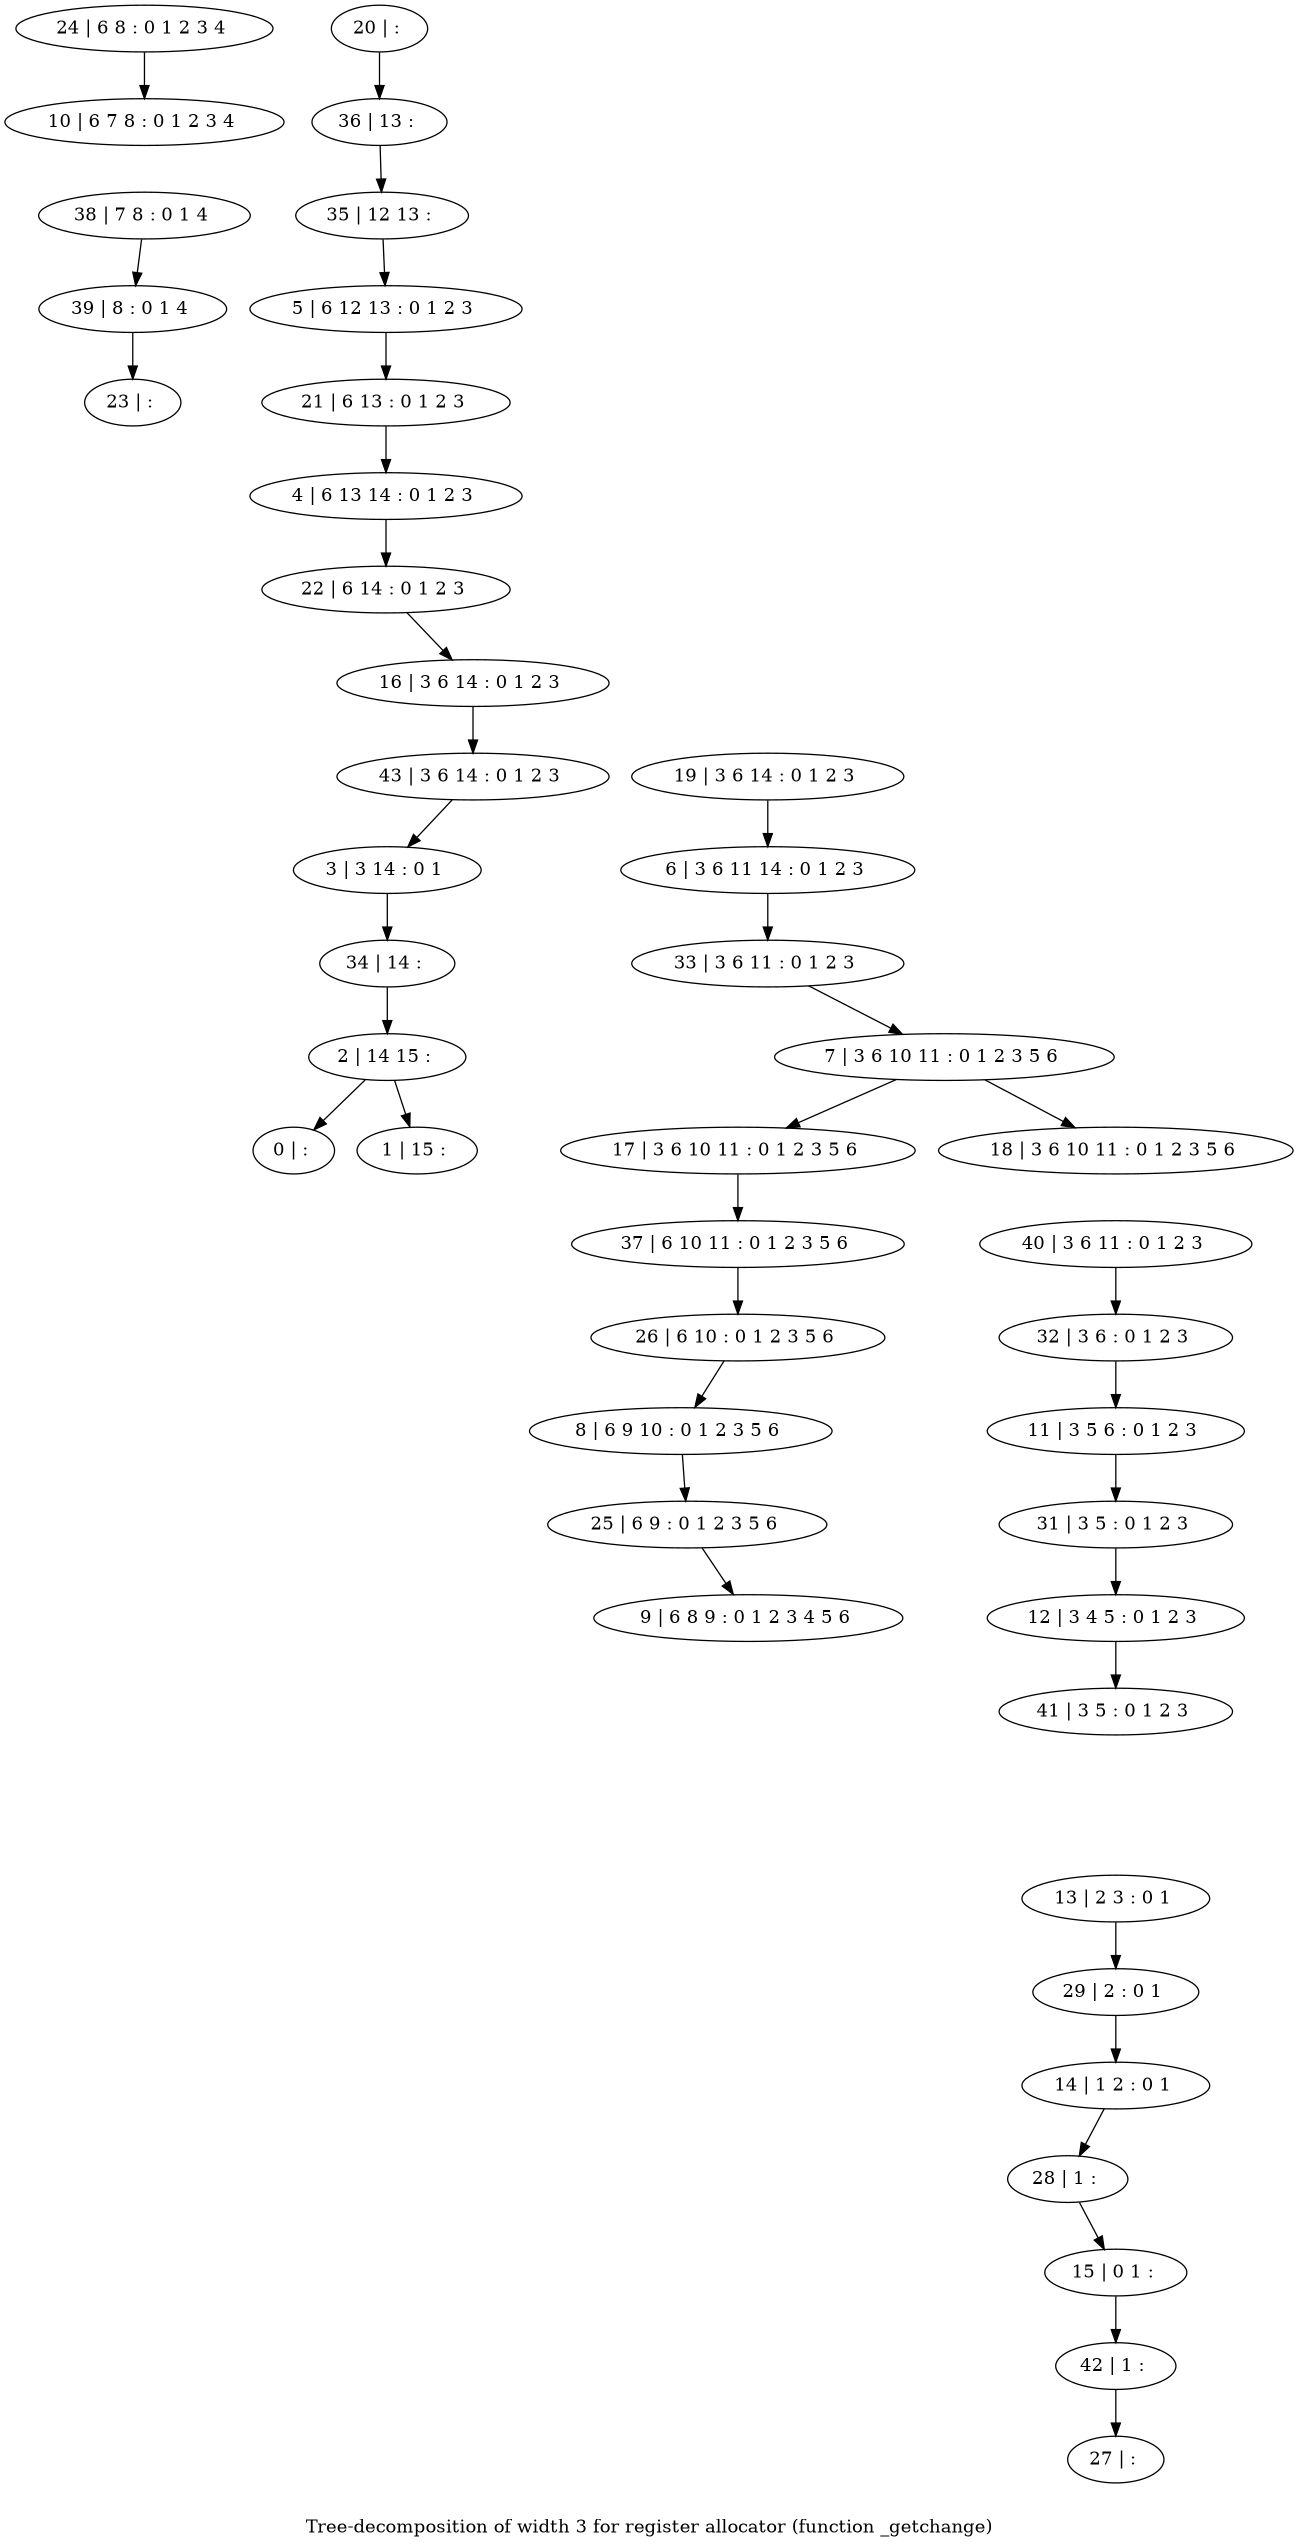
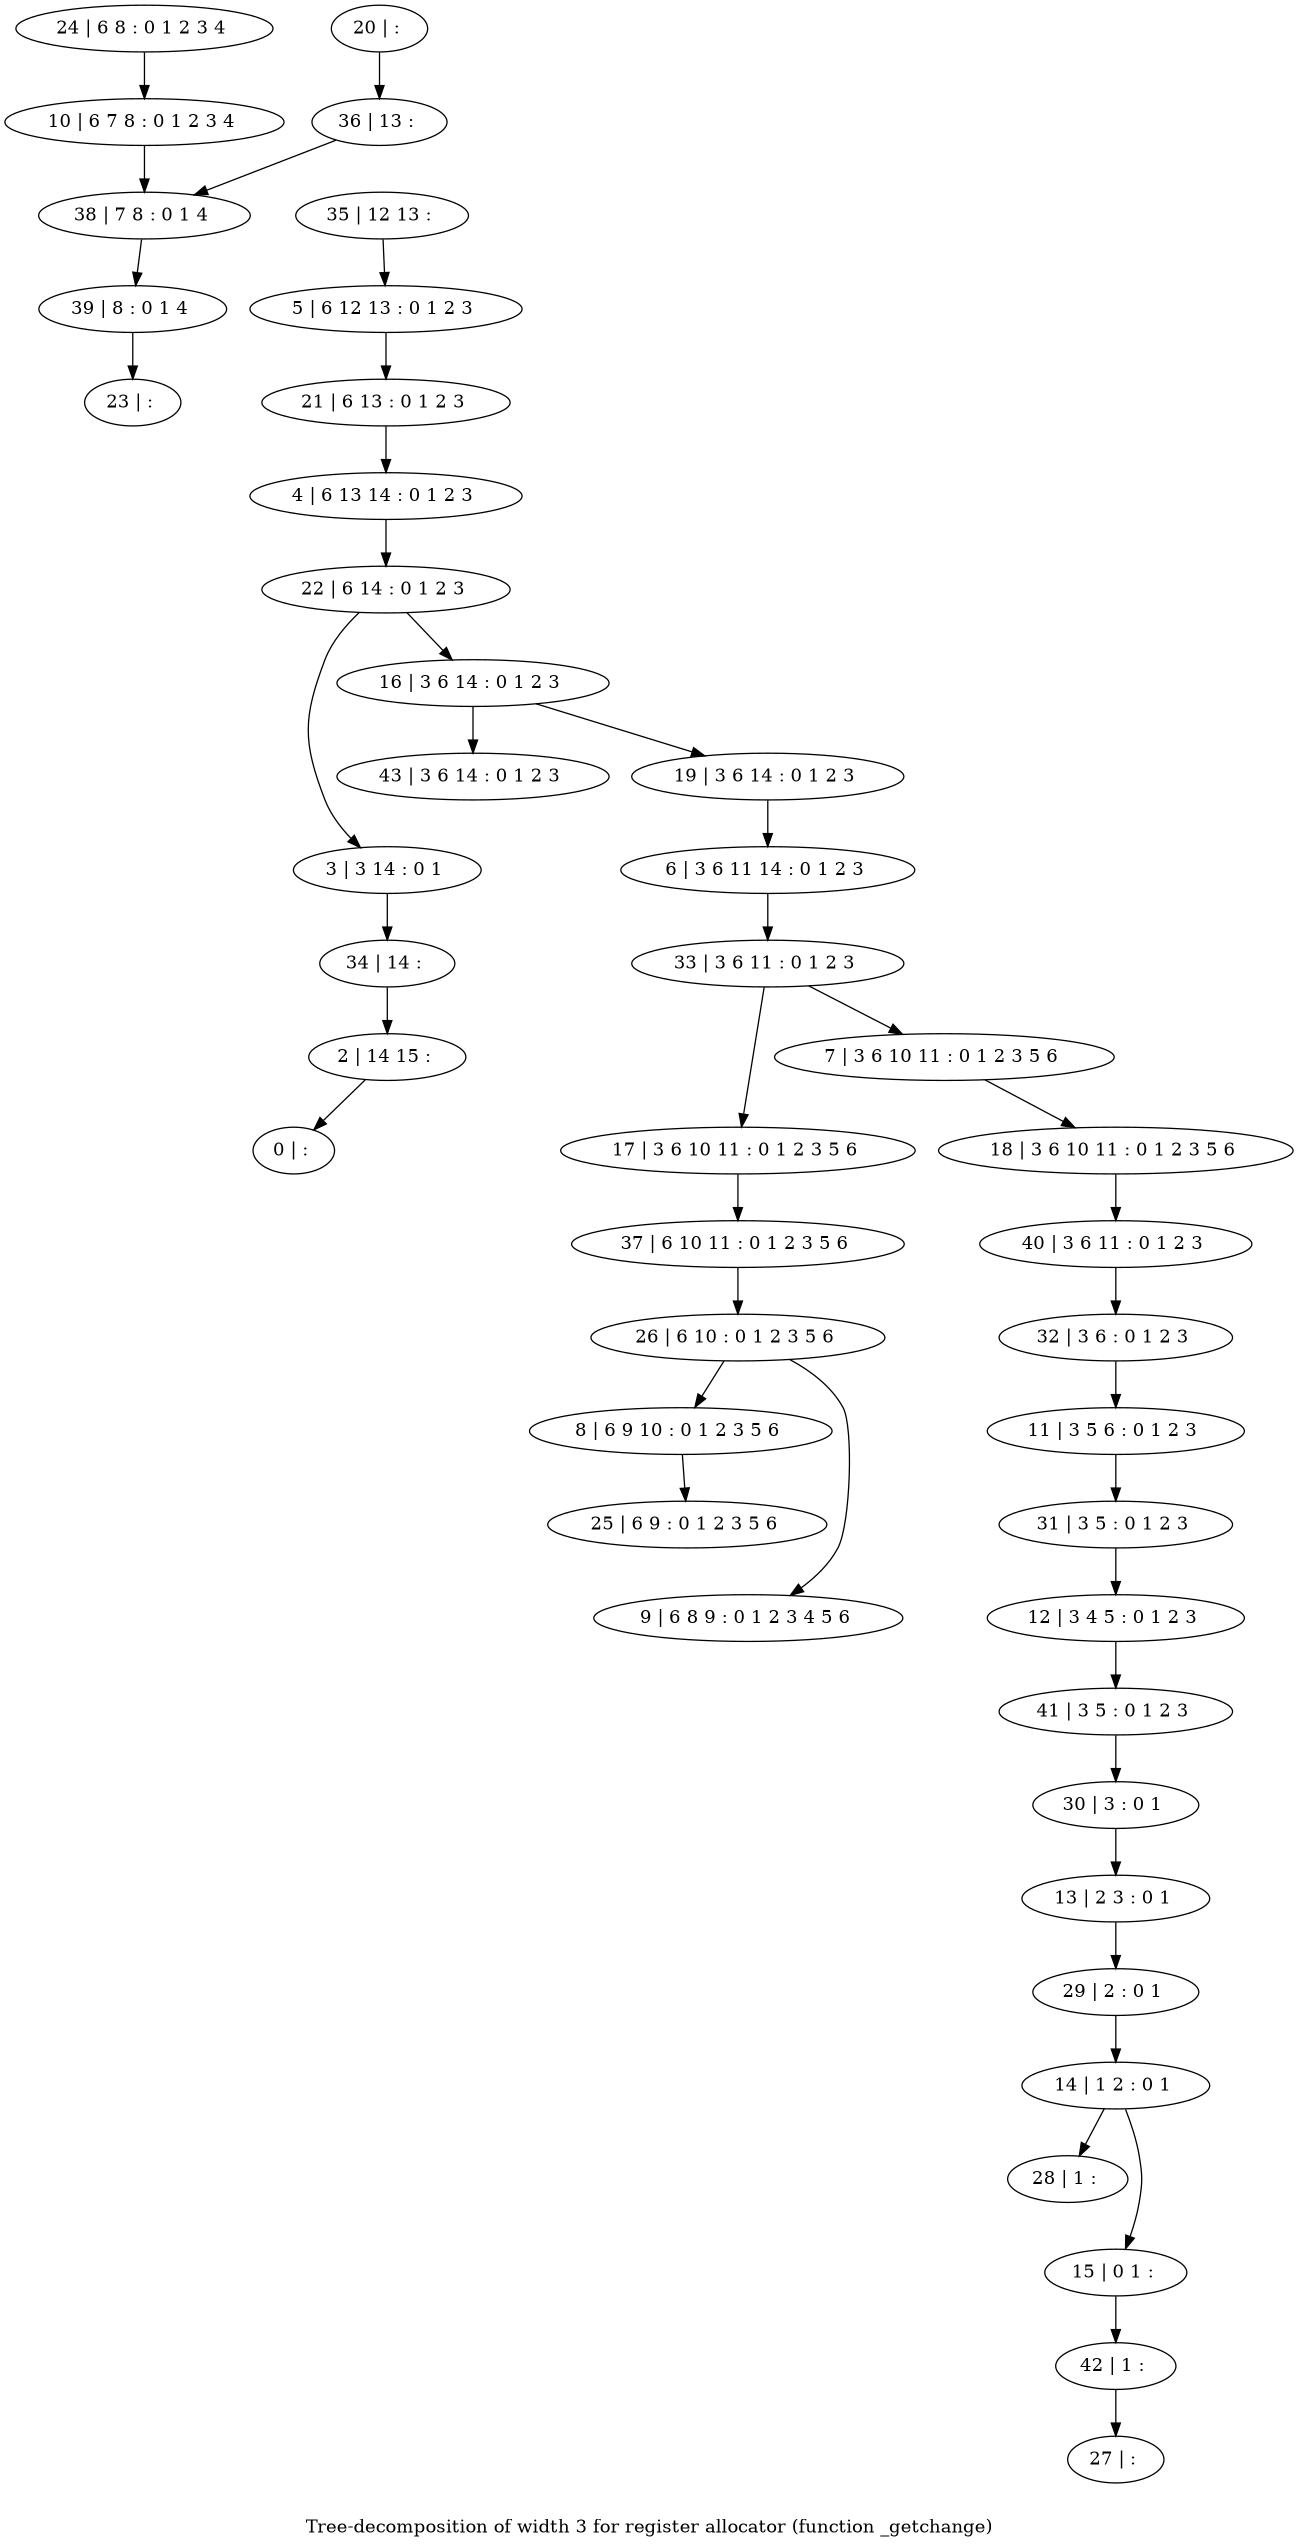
edge "10 | 6 7 8 : 0 1 2 3 4" -> "38 | 7 8 : 0 1 4": added
edge "36 | 13 :" -> "35 | 12 13 :": now "36 | 13 :" -> "38 | 7 8 : 0 1 4"
edge "16 | 3 6 14 : 0 1 2 3" -> "19 | 3 6 14 : 0 1 2 3": added
edge "43 | 3 6 14 : 0 1 2 3" -> "3 | 3 14 : 0 1": now "22 | 6 14 : 0 1 2 3" -> "3 | 3 14 : 0 1"
edge "7 | 3 6 10 11 : 0 1 2 3 5 6" -> "17 | 3 6 10 11 : 0 1 2 3 5 6": now "33 | 3 6 11 : 0 1 2 3" -> "17 | 3 6 10 11 : 0 1 2 3 5 6"
node "1 | 15 :": removed
edge "18 | 3 6 10 11 : 0 1 2 3 5 6" -> "40 | 3 6 11 : 0 1 2 3": added
edge "25 | 6 9 : 0 1 2 3 5 6" -> "9 | 6 8 9 : 0 1 2 3 4 5 6": now "26 | 6 10 : 0 1 2 3 5 6" -> "9 | 6 8 9 : 0 1 2 3 4 5 6"
node "30 | 3 : 0 1": added
edge "28 | 1 :" -> "15 | 0 1 :": now "14 | 1 2 : 0 1" -> "15 | 0 1 :"
